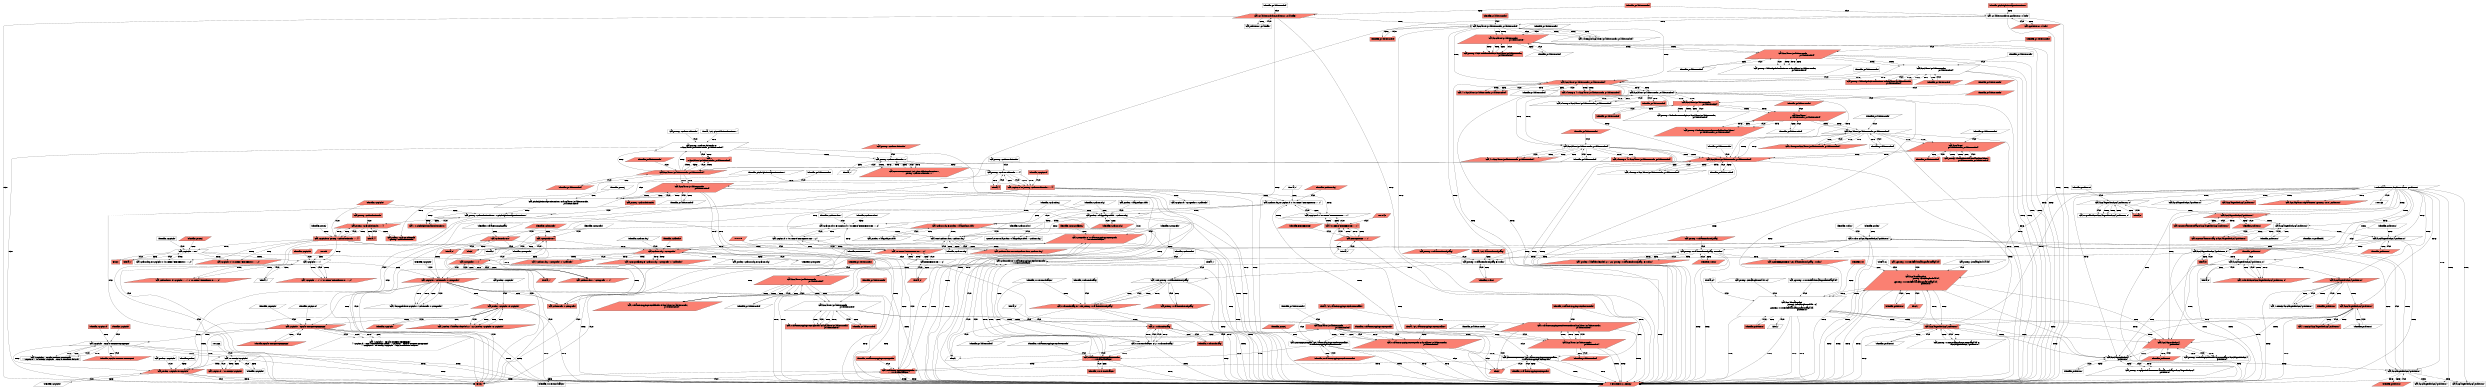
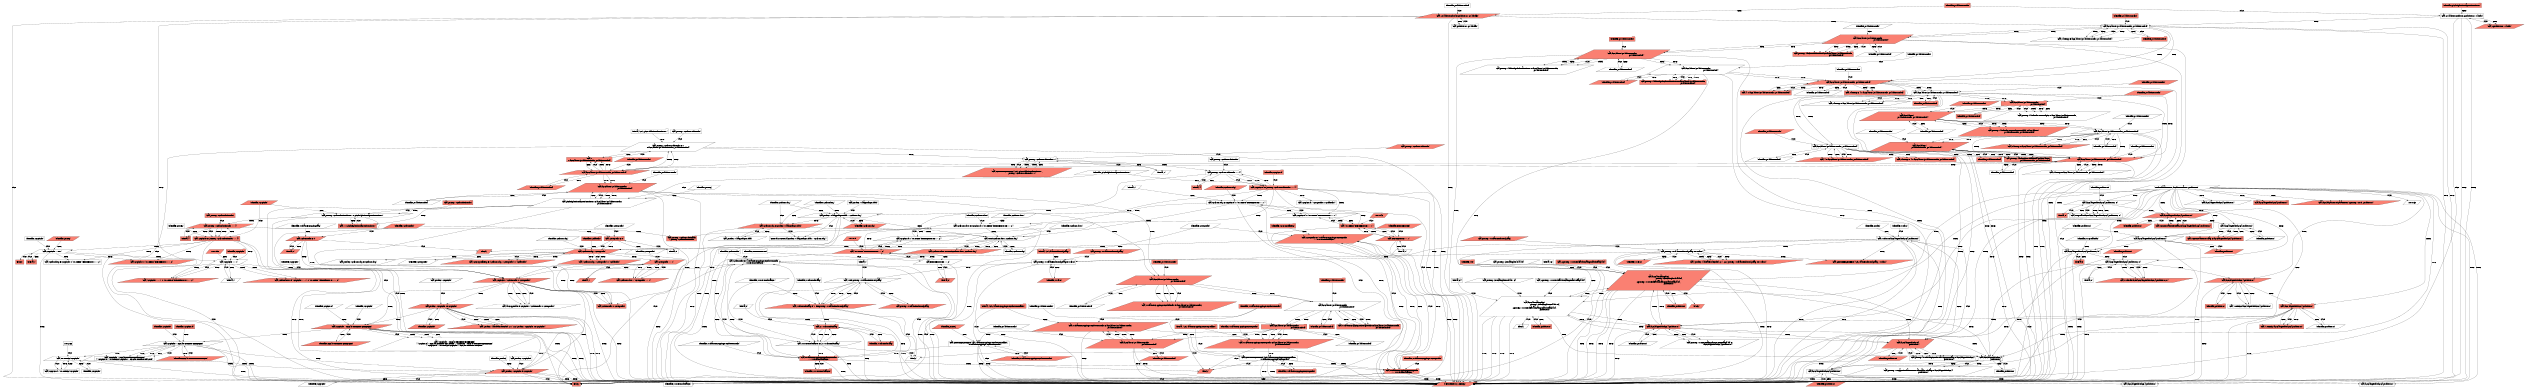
edge "(Call,u2_frm_wd_uv * (u2_top_ofst >> 1))" -> "(Call,u2_top_ofst = 0)": now "(Call,u2_frm_wd_uv * (u2_top_ofst >> 1))" -> "(Call,u2_top_ofst >> 1)"
edge "(Call,u1_vert_mult_factor = (2 - u1_frm_mbs_flag))" -> "(Call,2 - u1_frm_mbs_flag)": label "AST: " -> "CFG: "
node "(Call,u2_pic_wd * (UWORD32)u2_pic_ht)": fillcolor salmon -> white
